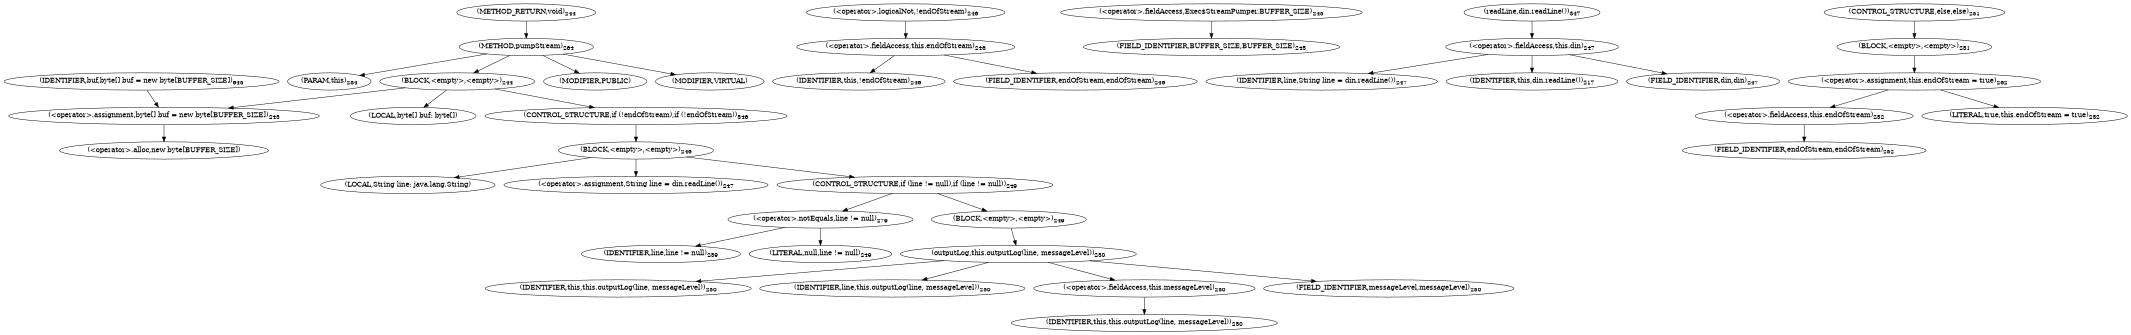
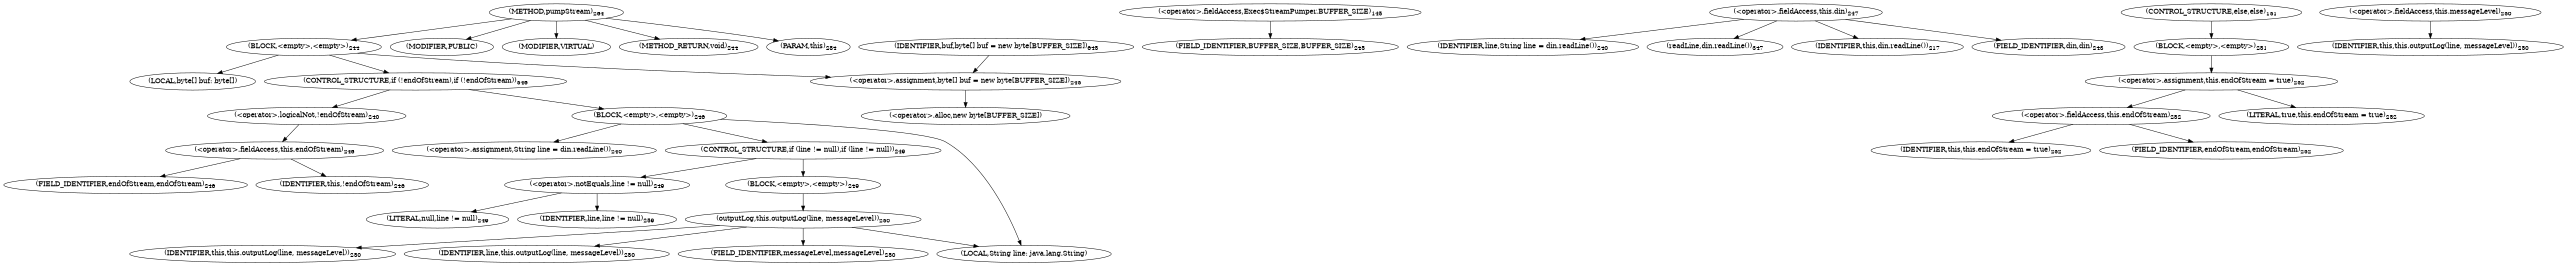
node "(<operator>.logicalNot,!endOfStream)": text "246" -> "240"
node "(<operator>.fieldAccess,Exec$StreamPumper.BUFFER_SIZE)": text "245" -> "145"
node "(CONTROL_STRUCTURE,else,else)": text "251" -> "151"
edge "(METHOD_RETURN,void)" -> "(METHOD,pumpStream)": reversed
edge "(readLine,din.readLine())" -> "(<operator>.fieldAccess,this.din)": reversed
node "(IDENTIFIER,line,String line = din.readLine())": text "247" -> "240"
node "(FIELD_IDENTIFIER,din,din)": text "247" -> "243"
node "(<operator>.assignment,this.endOfStream = true)": text "262" -> "252"
edge "(CONTROL_STRUCTURE,if (!endOfStream),if (!endOfStream))" -> "(<operator>.logicalNot,!endOfStream)": added
node "(IDENTIFIER,this,this.endOfStream = true)": added
node "(<operator>.assignment,String line = din.readLine())": text "247" -> "240"
node "(<operator>.notEquals,line != null)": text "279" -> "249"
edge "(outputLog,this.outputLog(line, messageLevel))" -> "(<operator>.fieldAccess,this.messageLevel)": now "(outputLog,this.outputLog(line, messageLevel))" -> "(LOCAL,String line: java.lang.String)"
